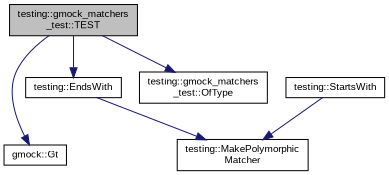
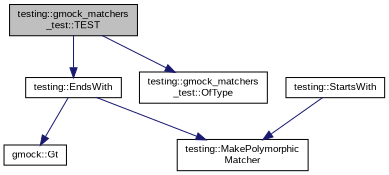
edge "testing::gmock_matchers _test::TEST" -> "gmock::Gt": now "testing::EndsWith" -> "gmock::Gt"
